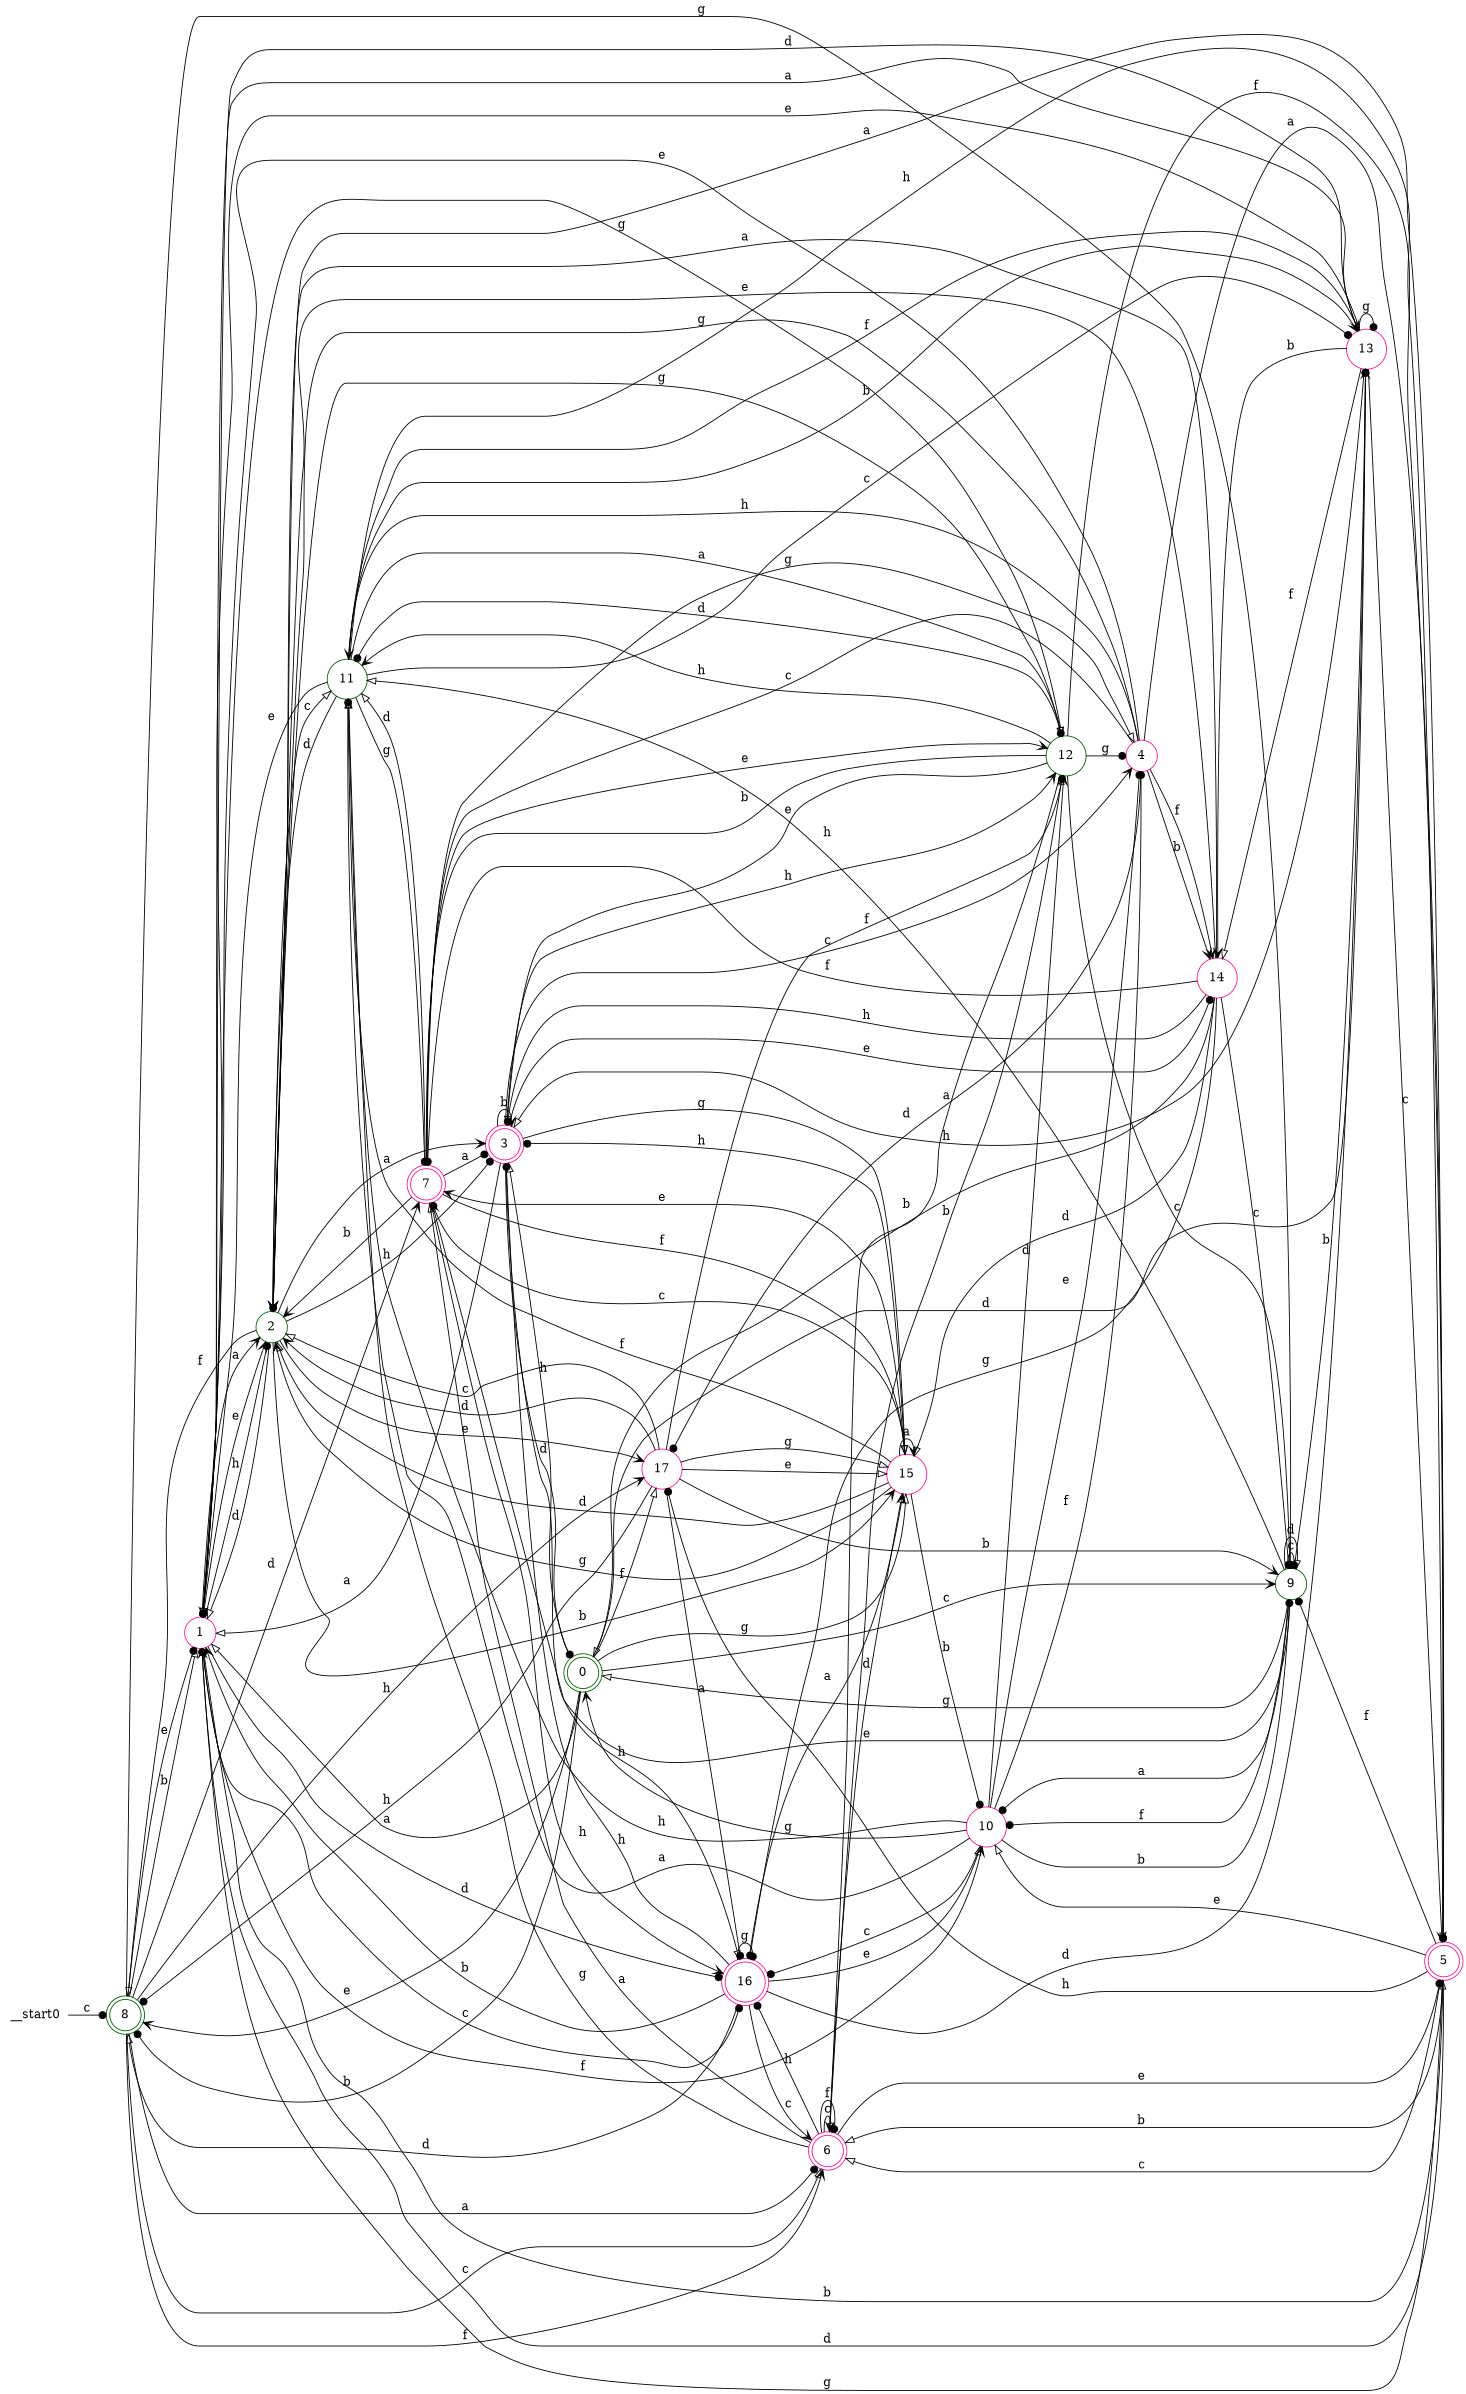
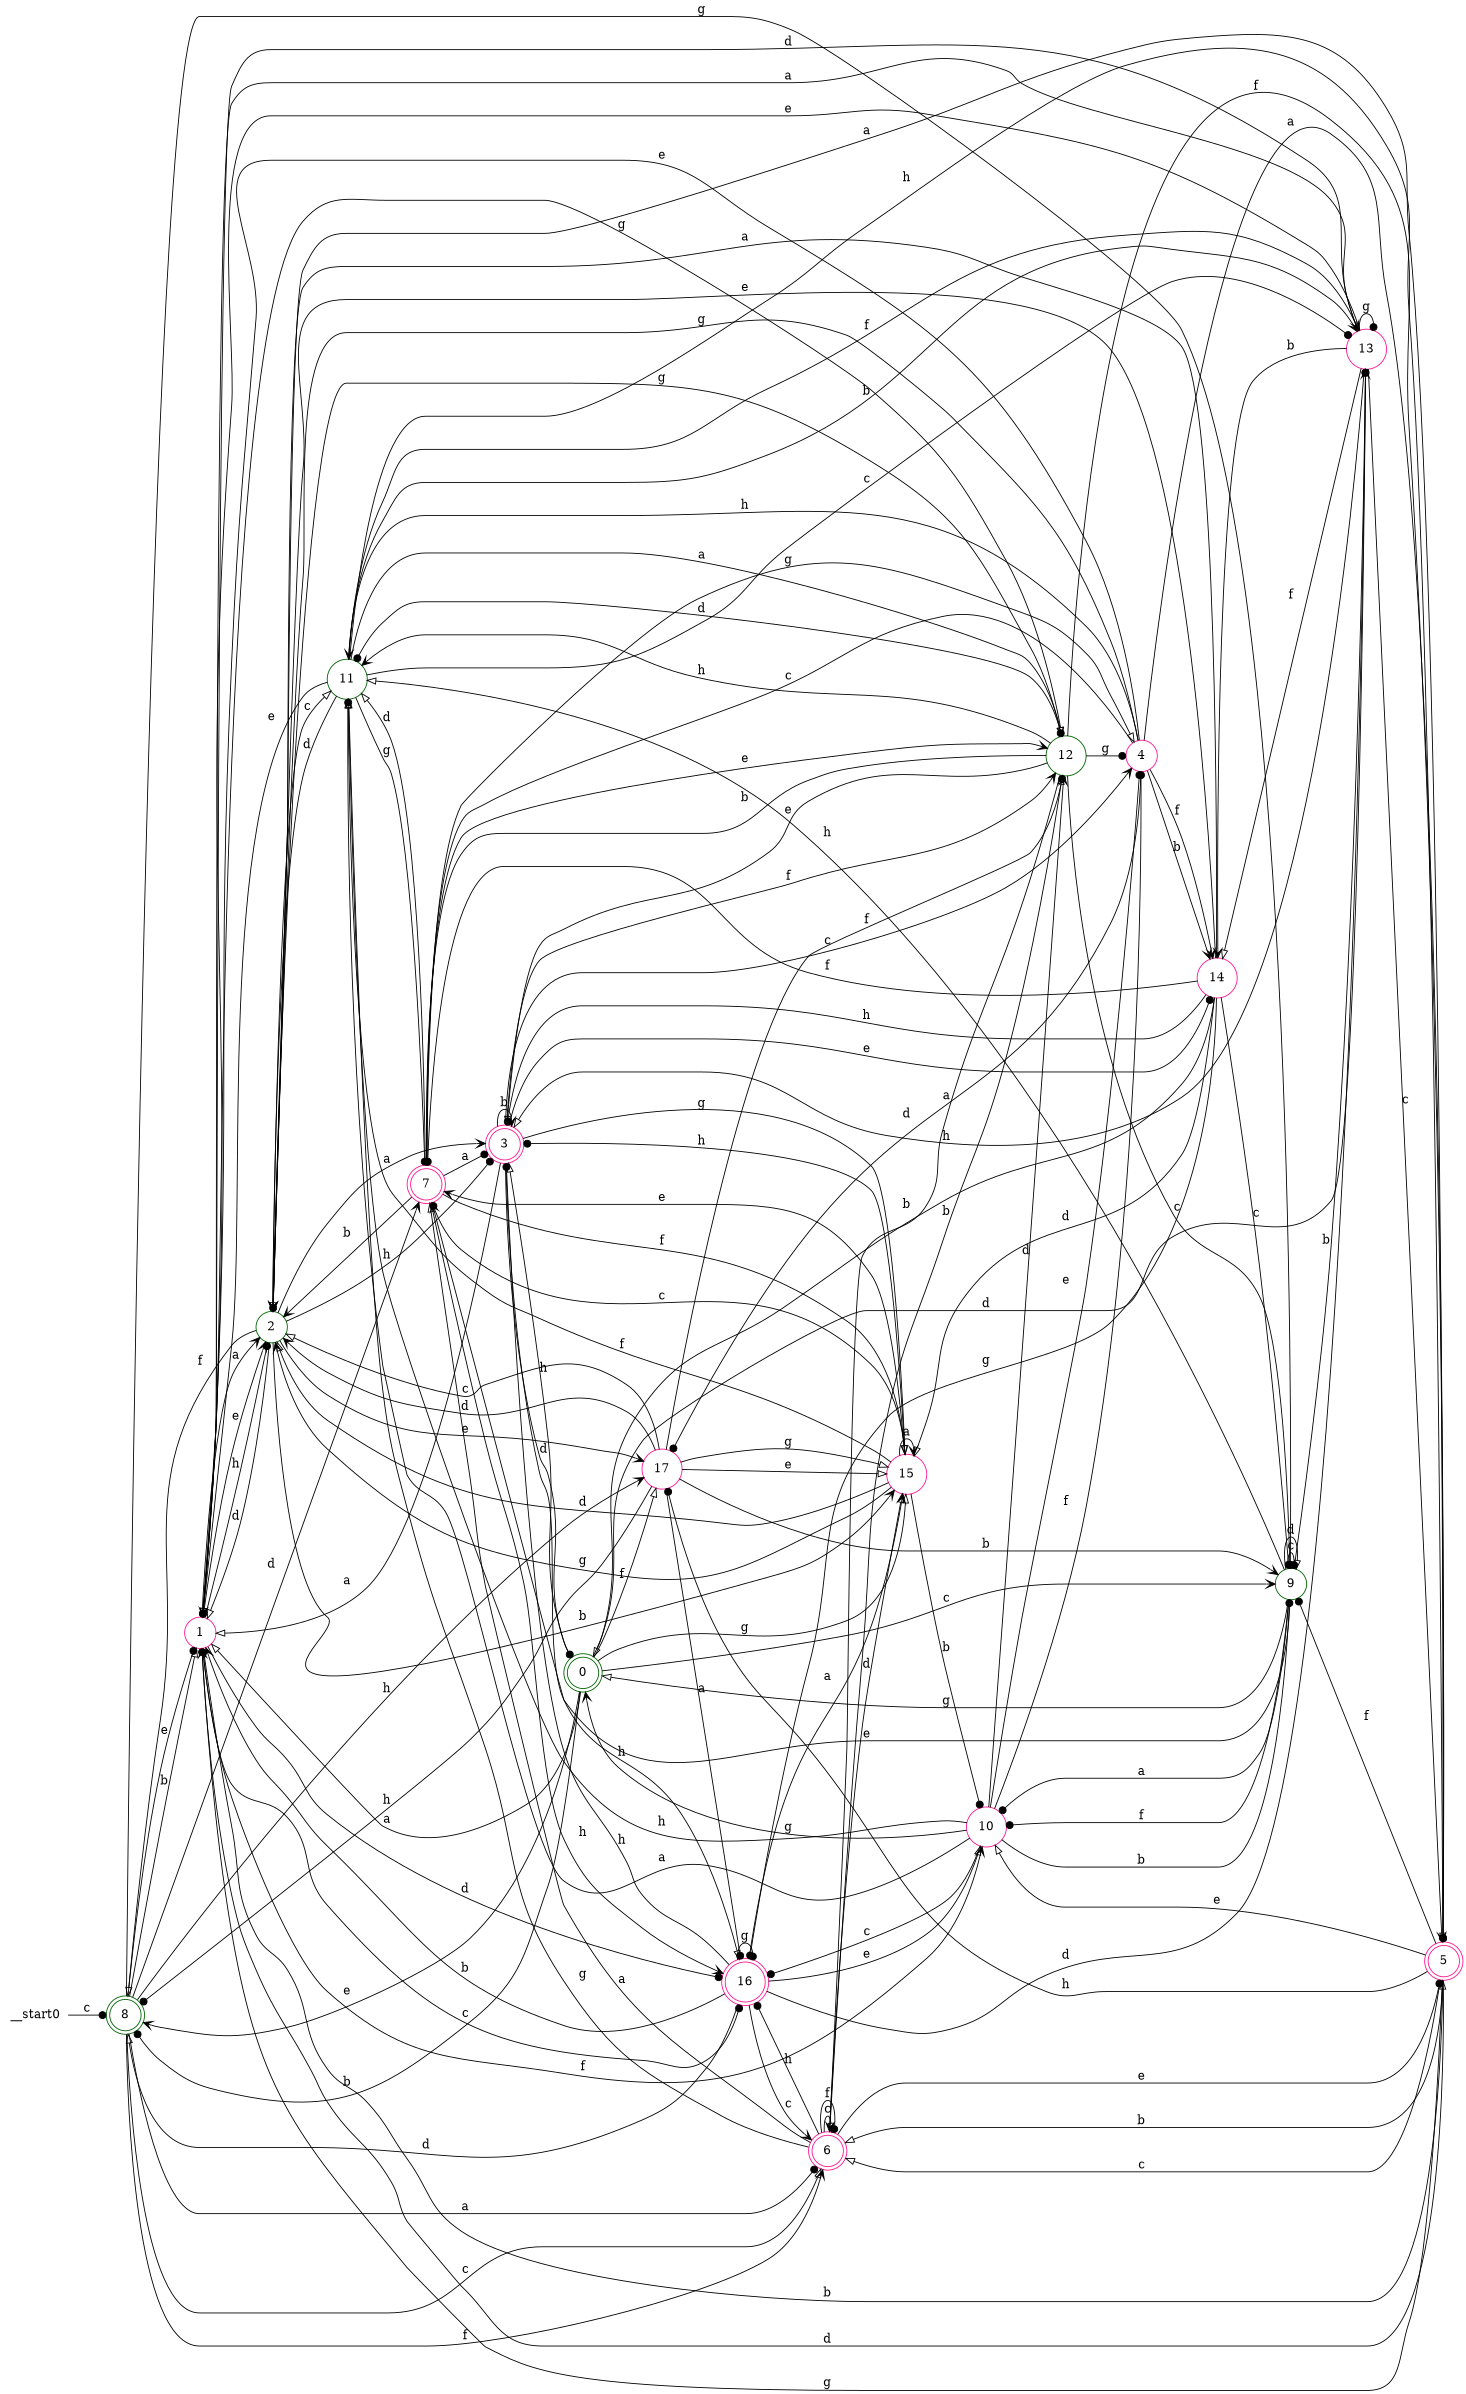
edge "4" -> "2": arrowhead vee -> onormal
edge "3" -> "12": label "h" -> "f"
